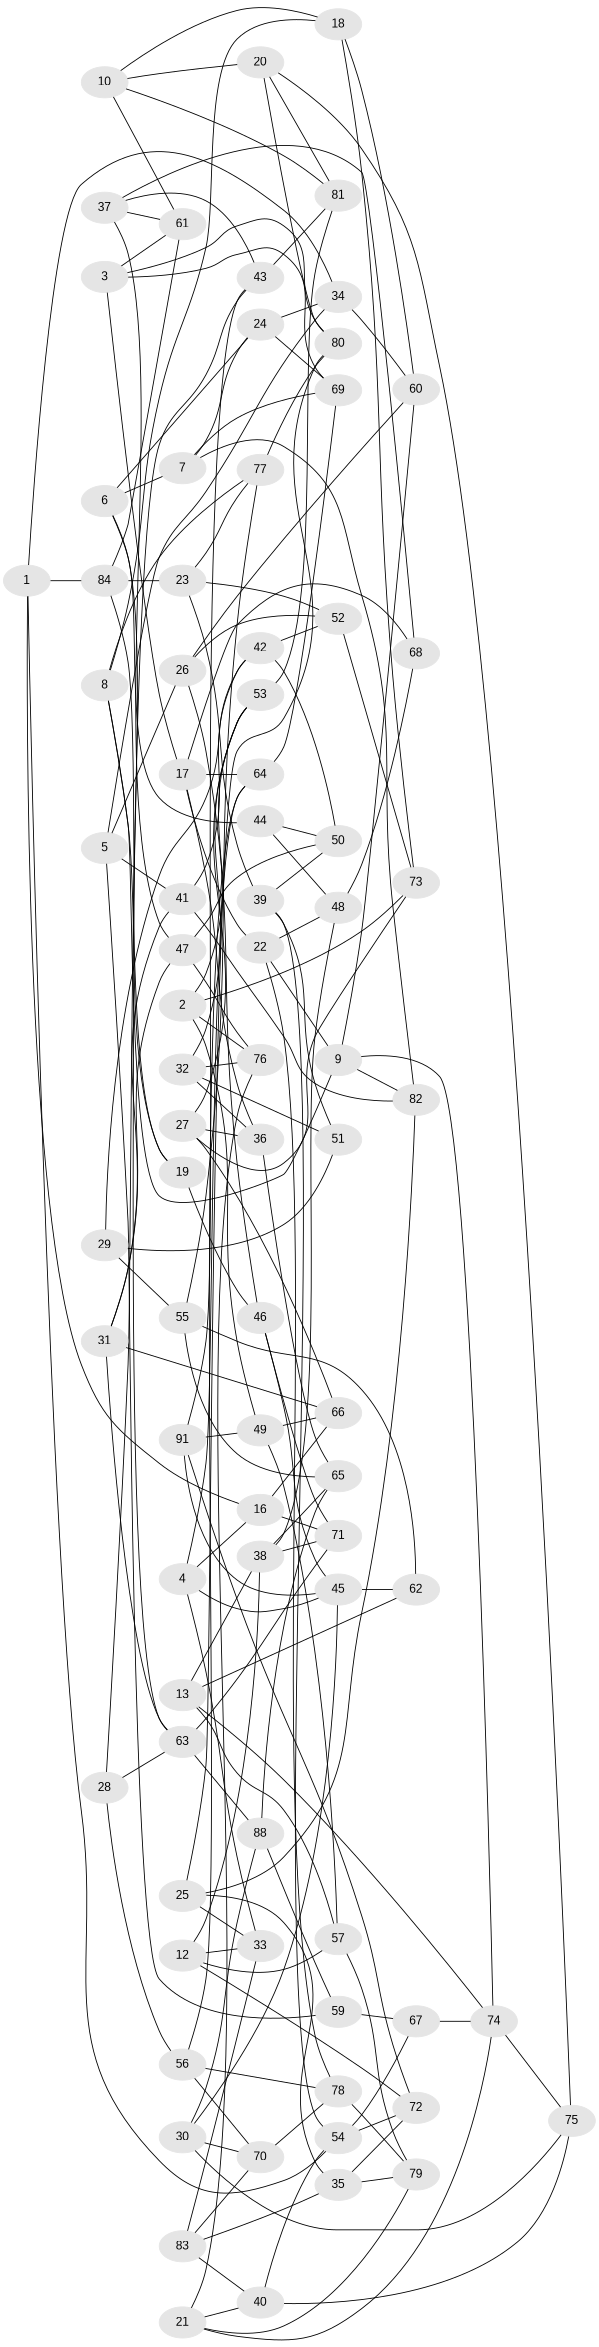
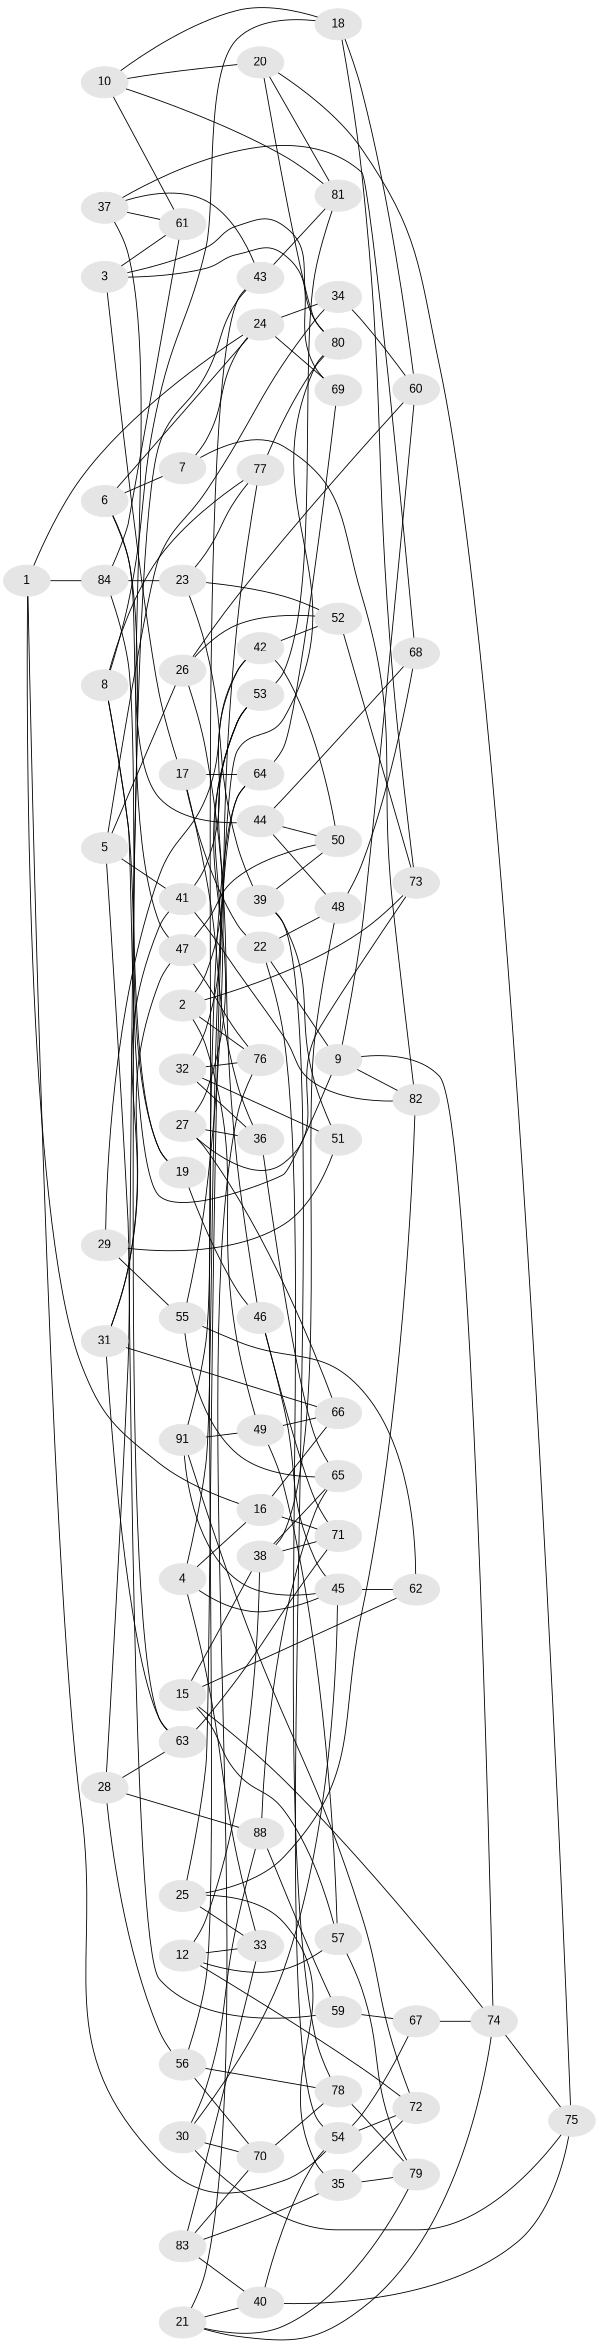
edge "34" -- "1": now "24" -- "1"
edge "69" -- "7": removed
edge "68" -- "17": now "68" -- "44"
node "13": label "13" -> "15"
edge "63" -- "88": now "28" -- "88"
